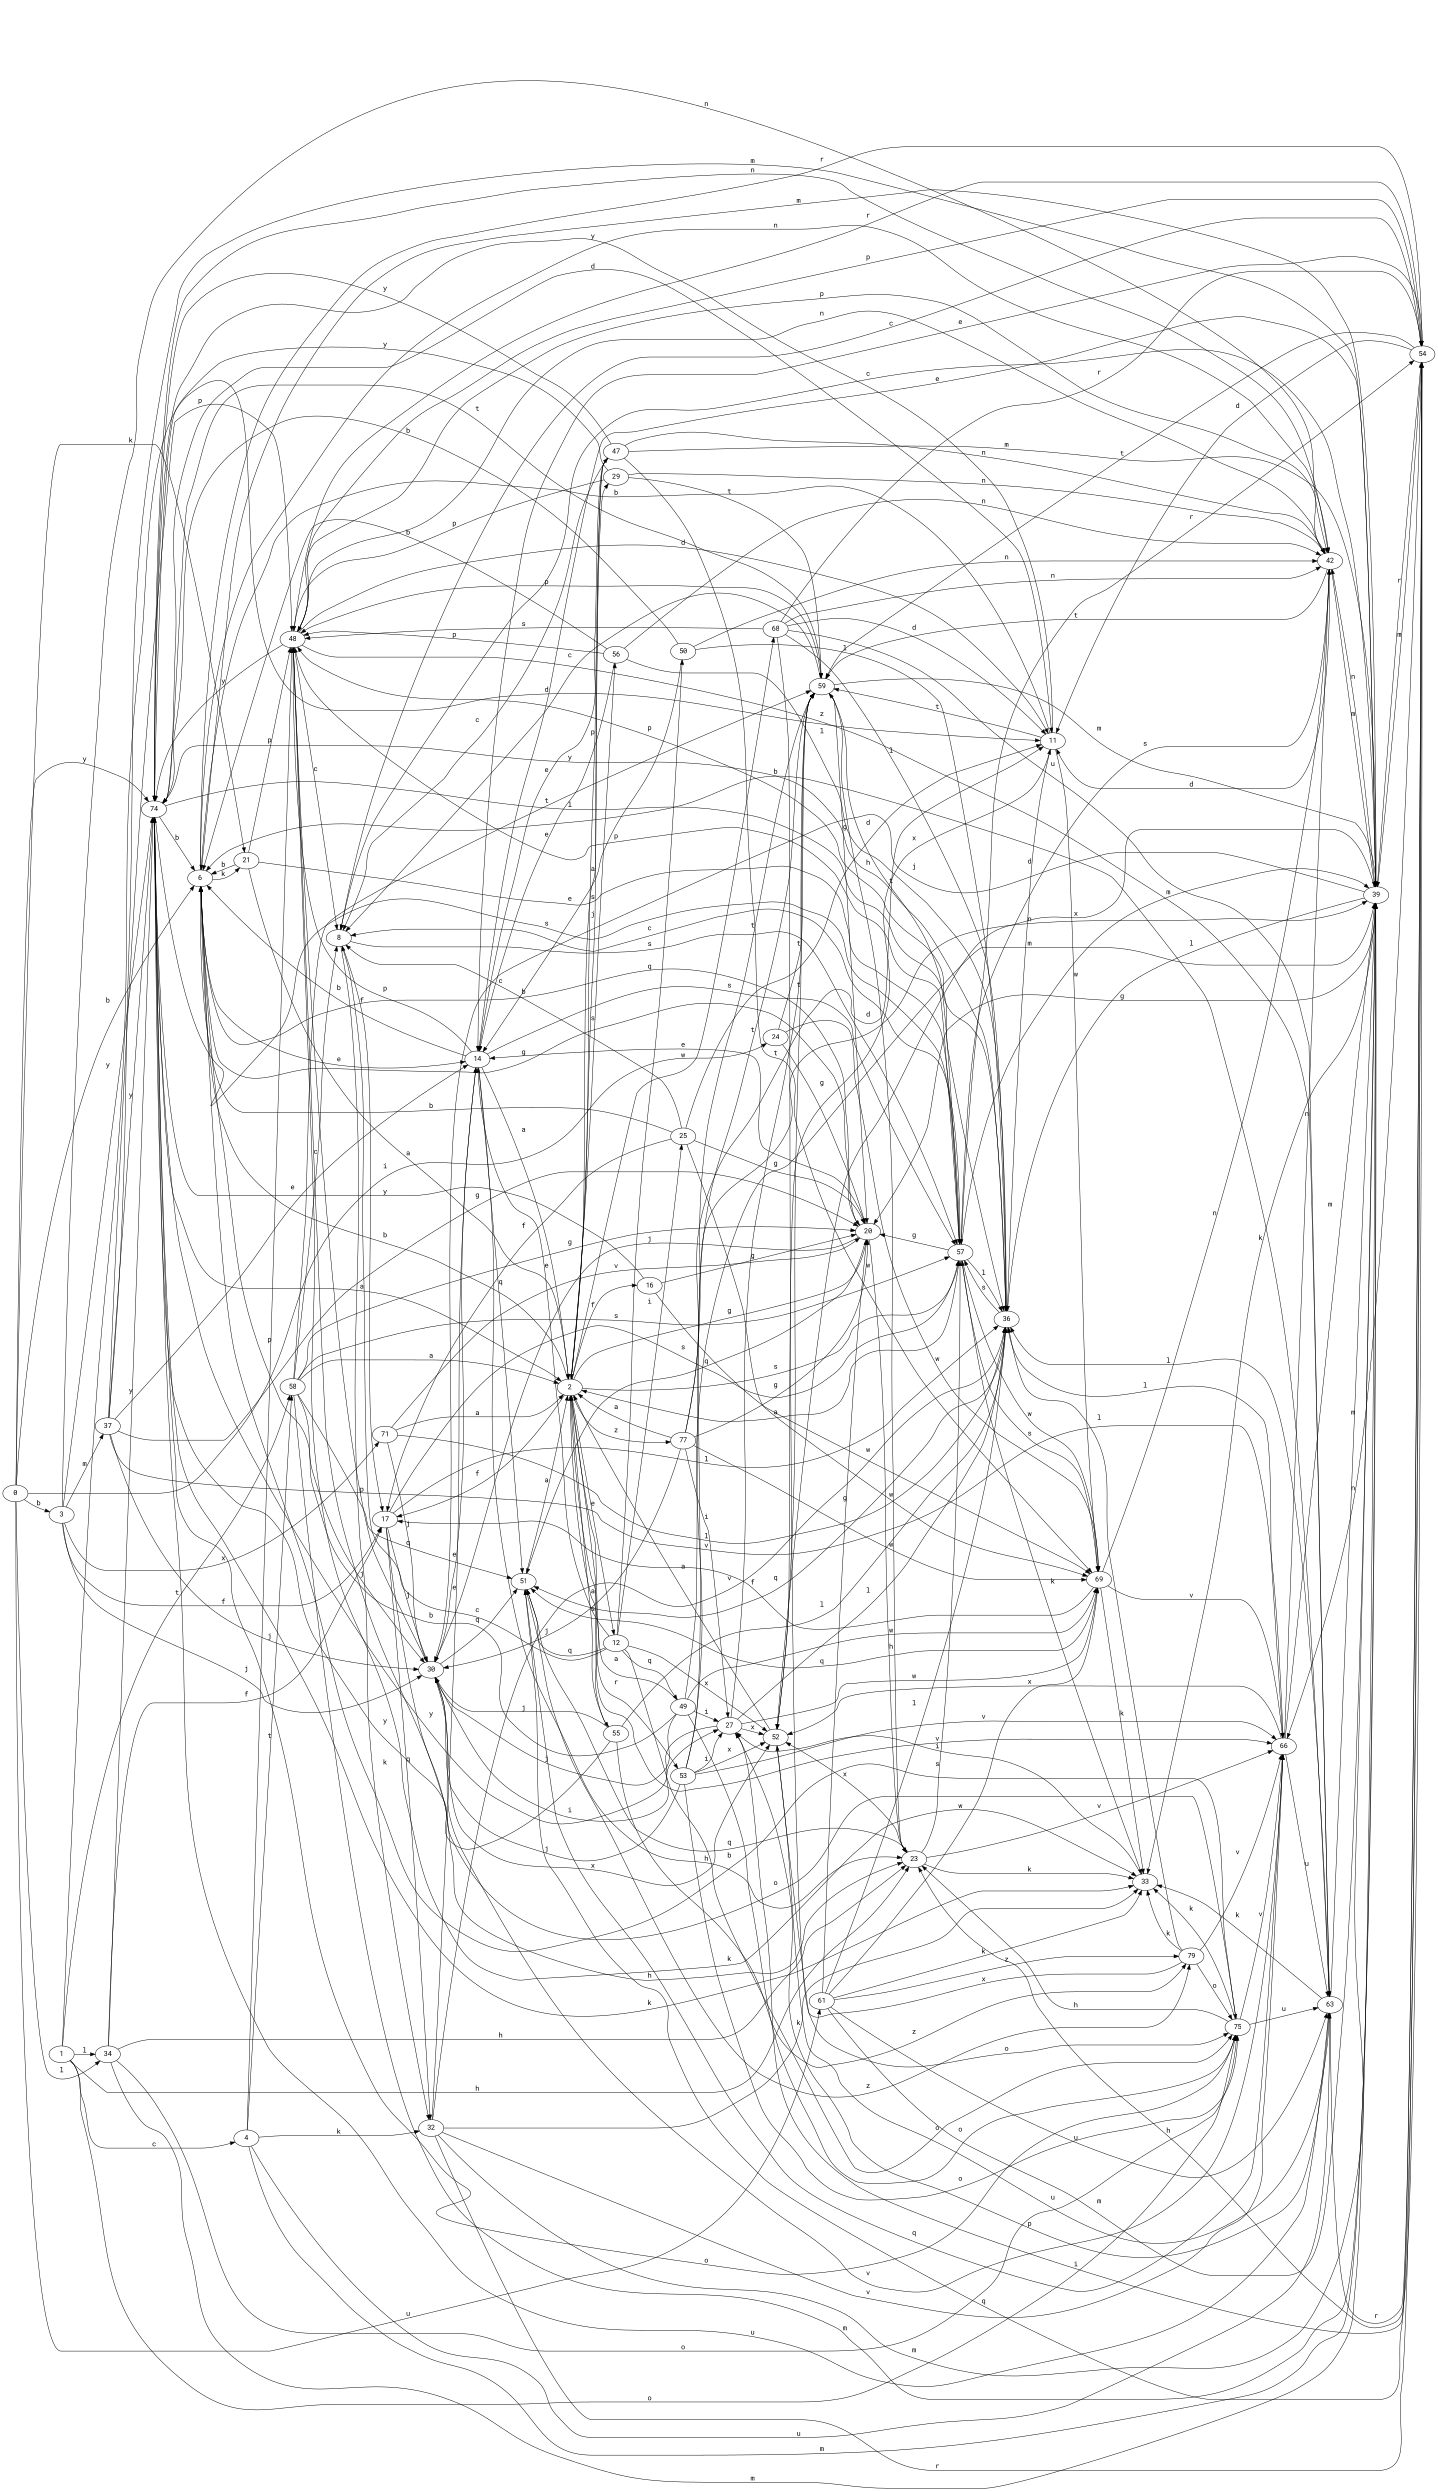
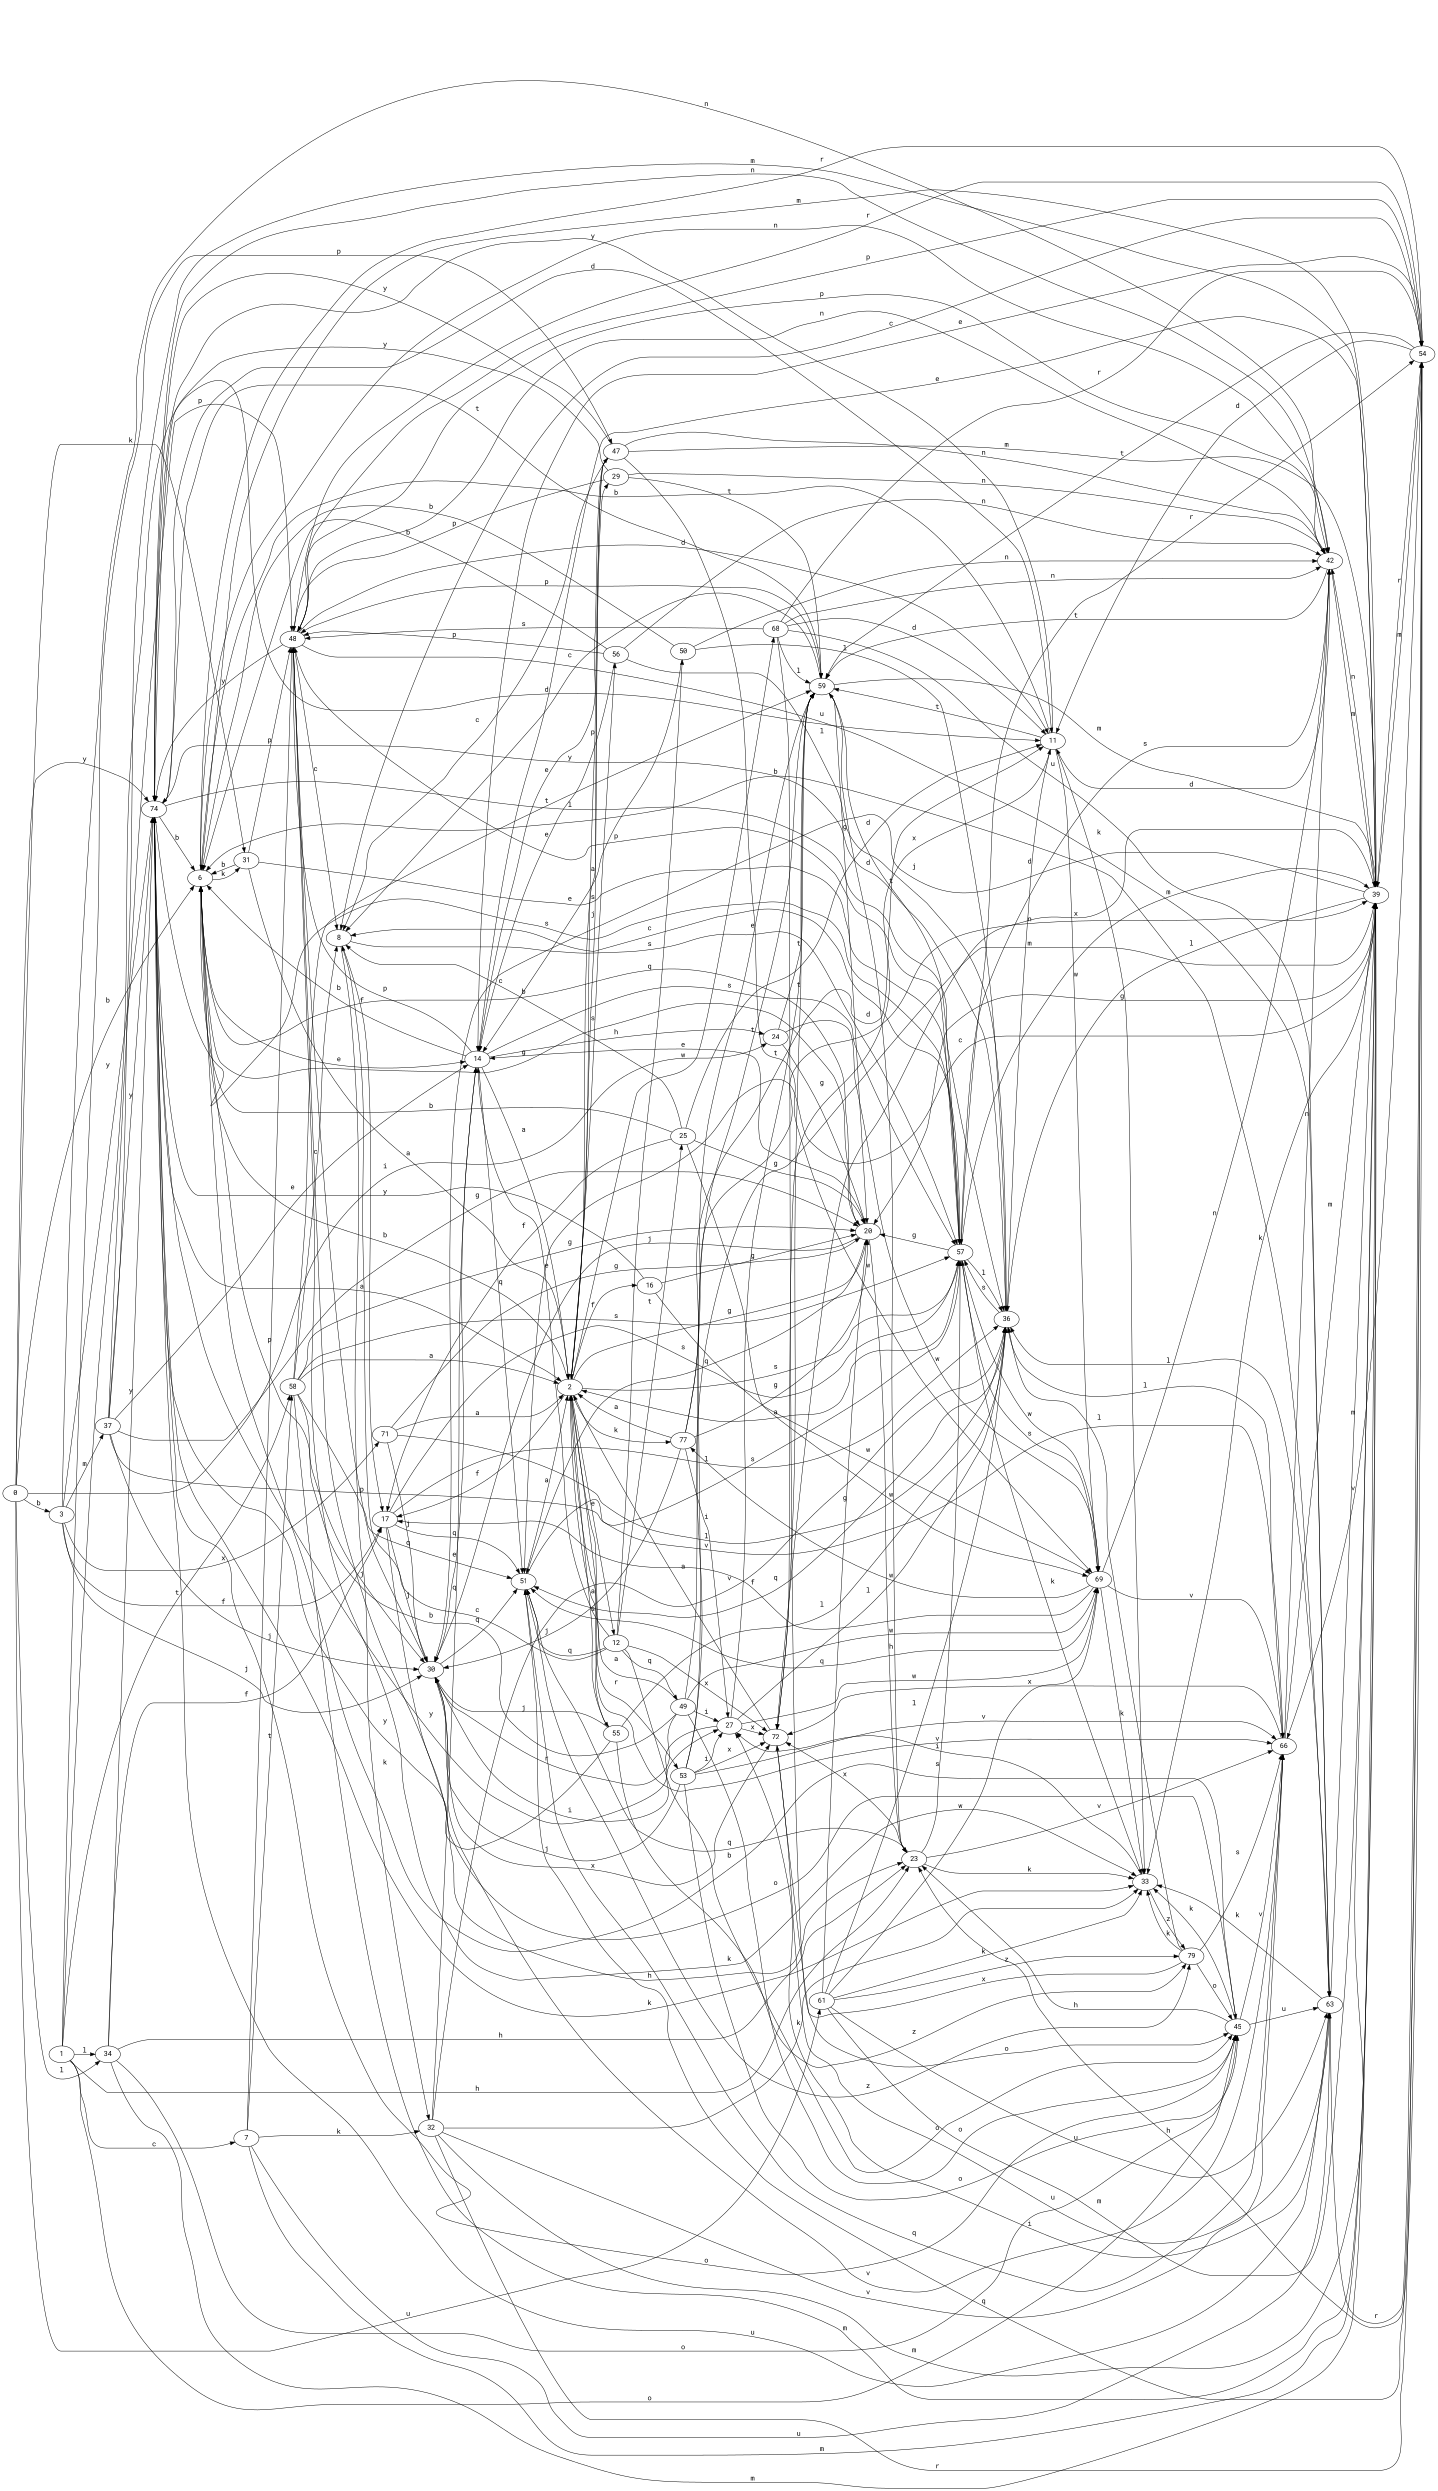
edge "39" -> "8": now "39" -> "51"
edge "50" -> "74": now "50" -> "6"
edge "48" -> "63": label "z" -> "u"
edge "36" -> "48": removed, label "p"
node "21": label "21" -> "31"
edge "59" -> "23": label "h" -> "d"
edge "1" -> "47": added, label "p"
edge "68" -> "36": now "68" -> "59"
edge "77" -> "59": label "t" -> "e"
edge "71" -> "20": label "v" -> "g"
edge "12" -> "25": label "i" -> "t"
edge "11" -> "33": added, label "k"
edge "2" -> "77": label "z" -> "k"
edge "51" -> "57": added, label "s"
edge "54" -> "66": label "n" -> "v"
edge "77" -> "69": reversed
edge "32" -> "14": label "e" -> "q"
edge "14" -> "23": now "14" -> "24"
node "52": label "52" -> "72"
edge "49" -> "30": label "j" -> "r"
edge "17" -> "32": now "17" -> "51"
edge "79" -> "66": label "v" -> "s"
edge "66" -> "63": removed, label "u"
edge "33" -> "79": added, label "z"
node "75": label "75" -> "45"
node "4": label "4" -> "7"
edge "63" -> "27": label "p" -> "i"
edge "54" -> "27": removed, label "i"
